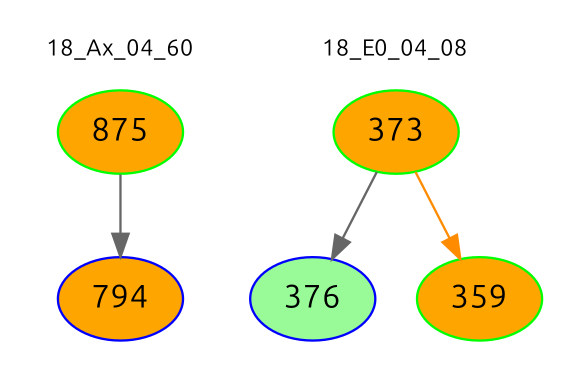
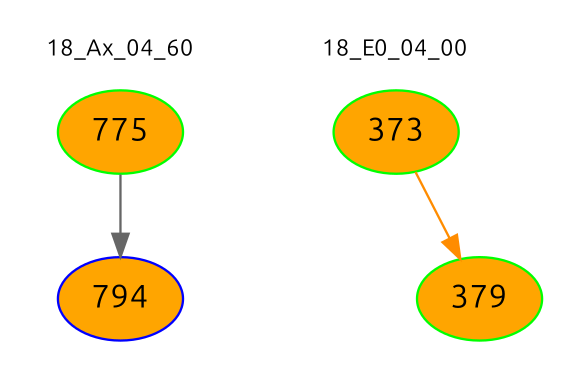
cluster "18_E0_04_08": label "18_E0_04_08" -> "18_E0_04_00"
node "875": label "875" -> "775"
node "376": removed
node "359": label "359" -> "379"
